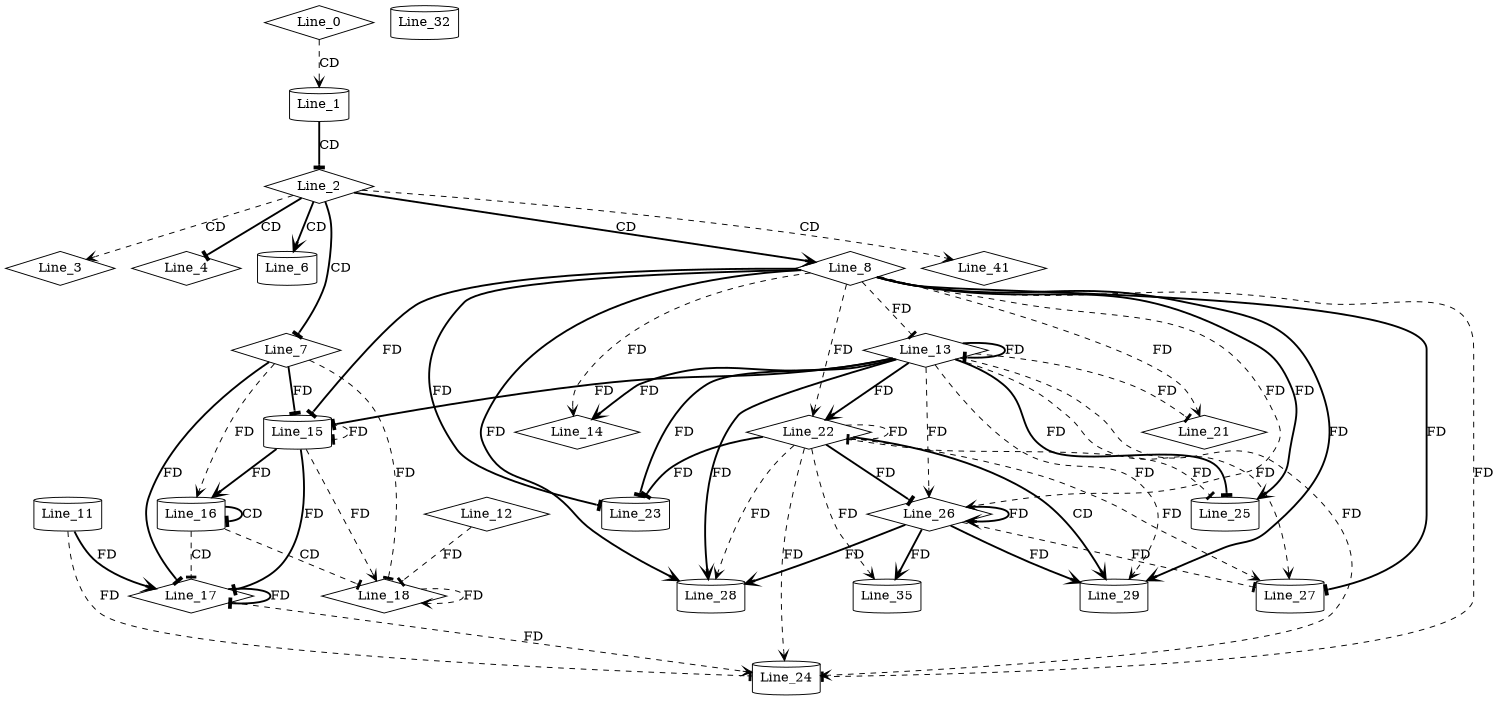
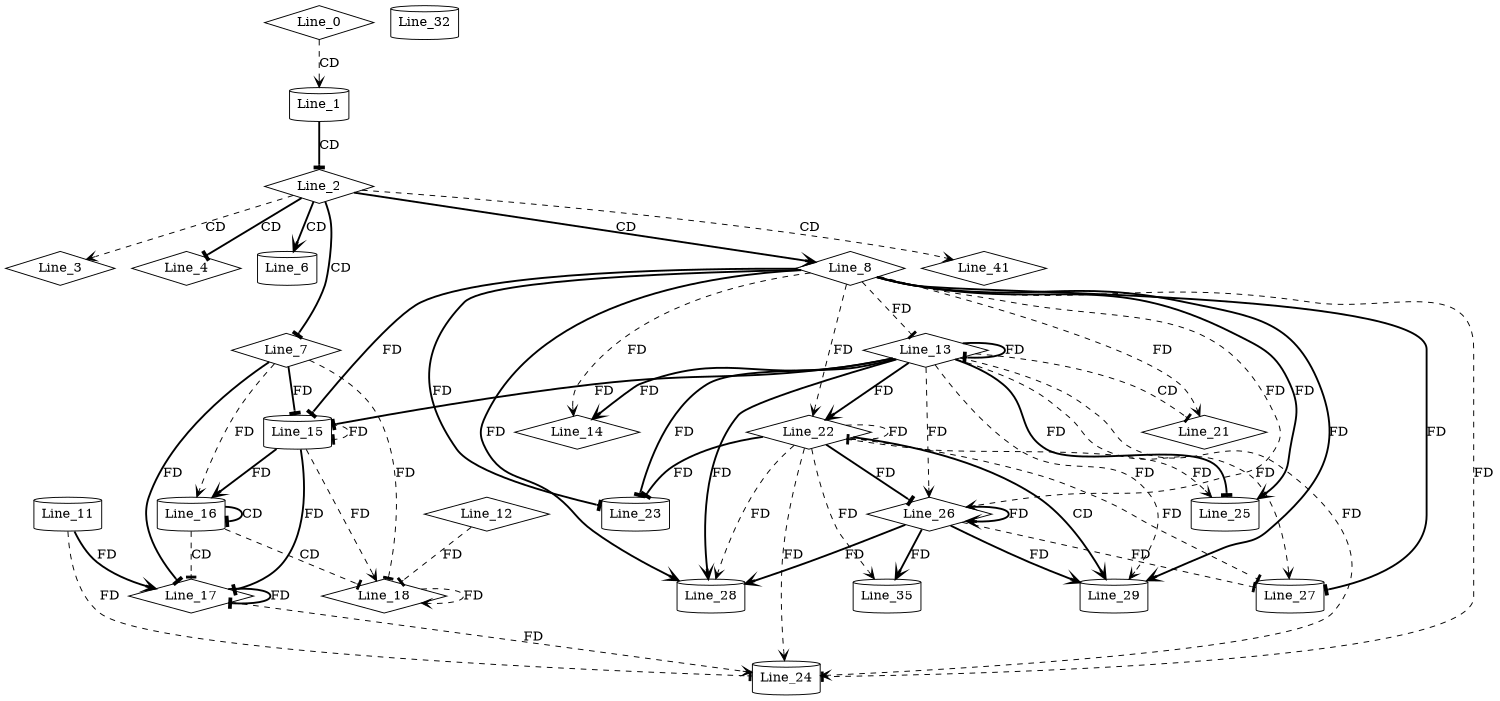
edge "Line_13" -> "Line_21": label "FD" -> "CD"
edge "Line_22" -> "Line_25": arrowhead tee -> vee
edge "Line_22" -> "Line_27": arrowhead vee -> tee
